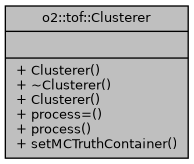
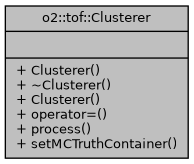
node "o2::tof::Clusterer": text "+ process=()" -> "+ operator=()"
